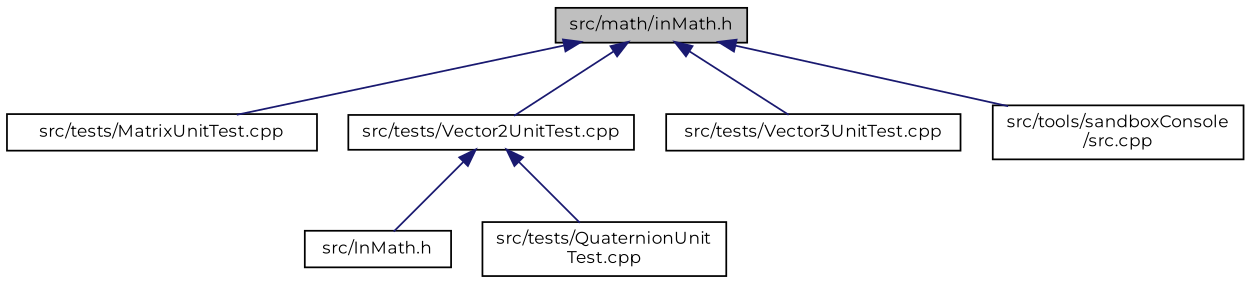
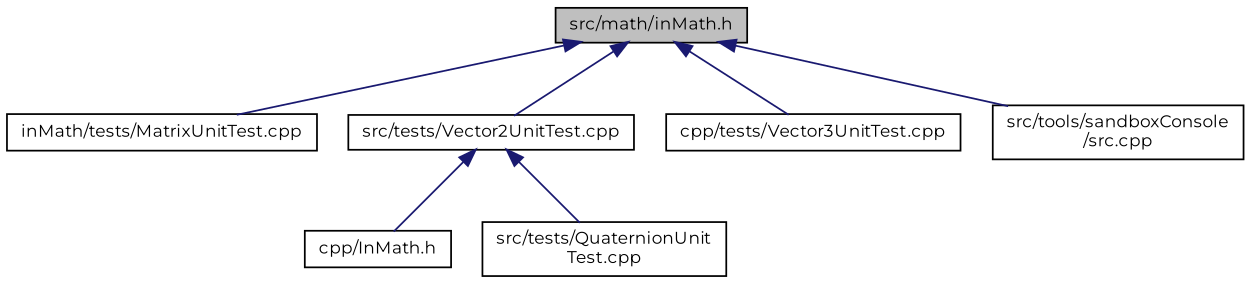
node "src/tests/MatrixUnitTest.cpp": label "src/tests/MatrixUnitTest.cpp" -> "inMath/tests/MatrixUnitTest.cpp"
node "src/tests/Vector3UnitTest.cpp": label "src/tests/Vector3UnitTest.cpp" -> "cpp/tests/Vector3UnitTest.cpp"
node "src/InMath.h": label "src/InMath.h" -> "cpp/InMath.h"
